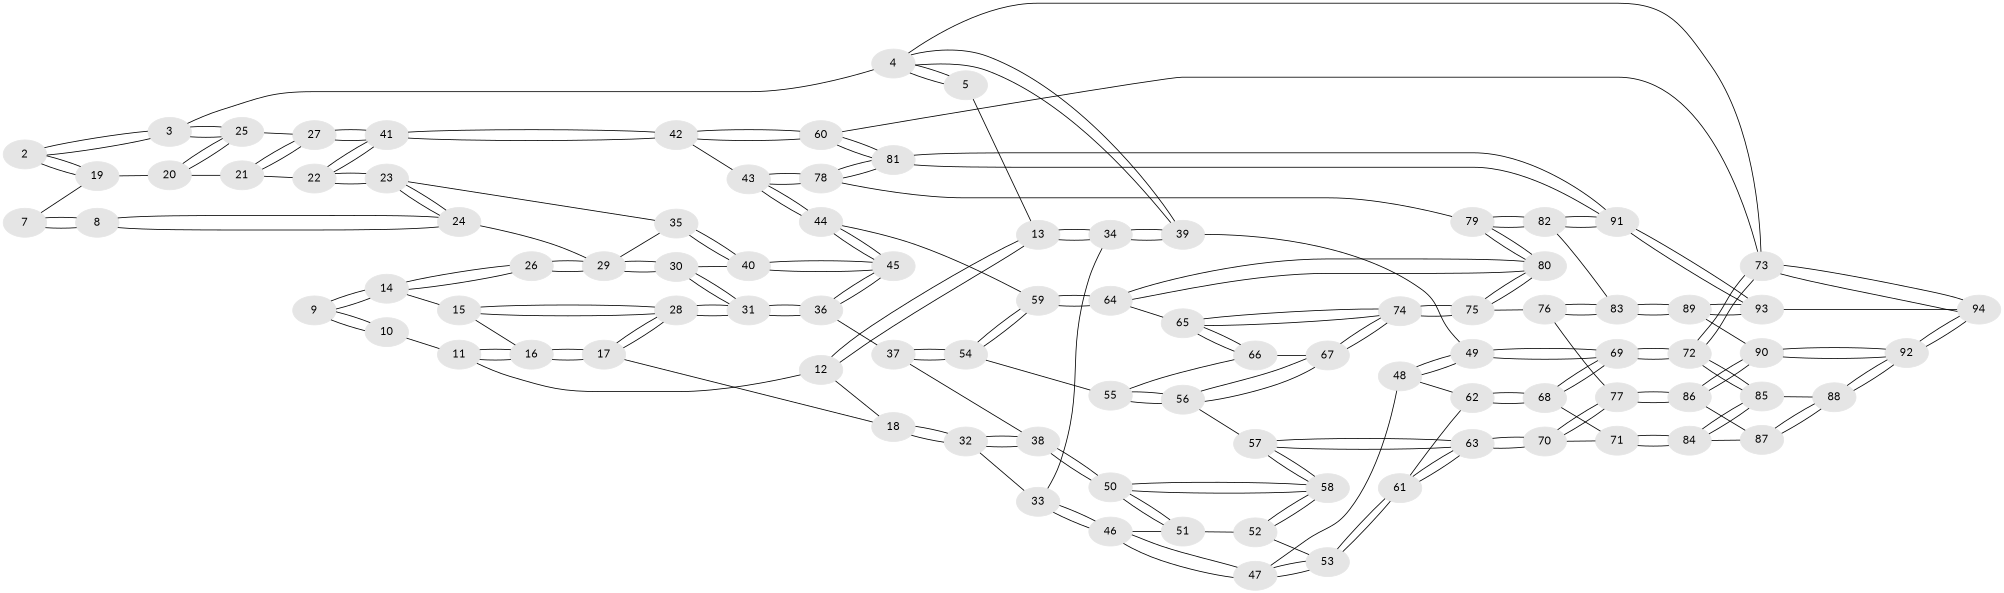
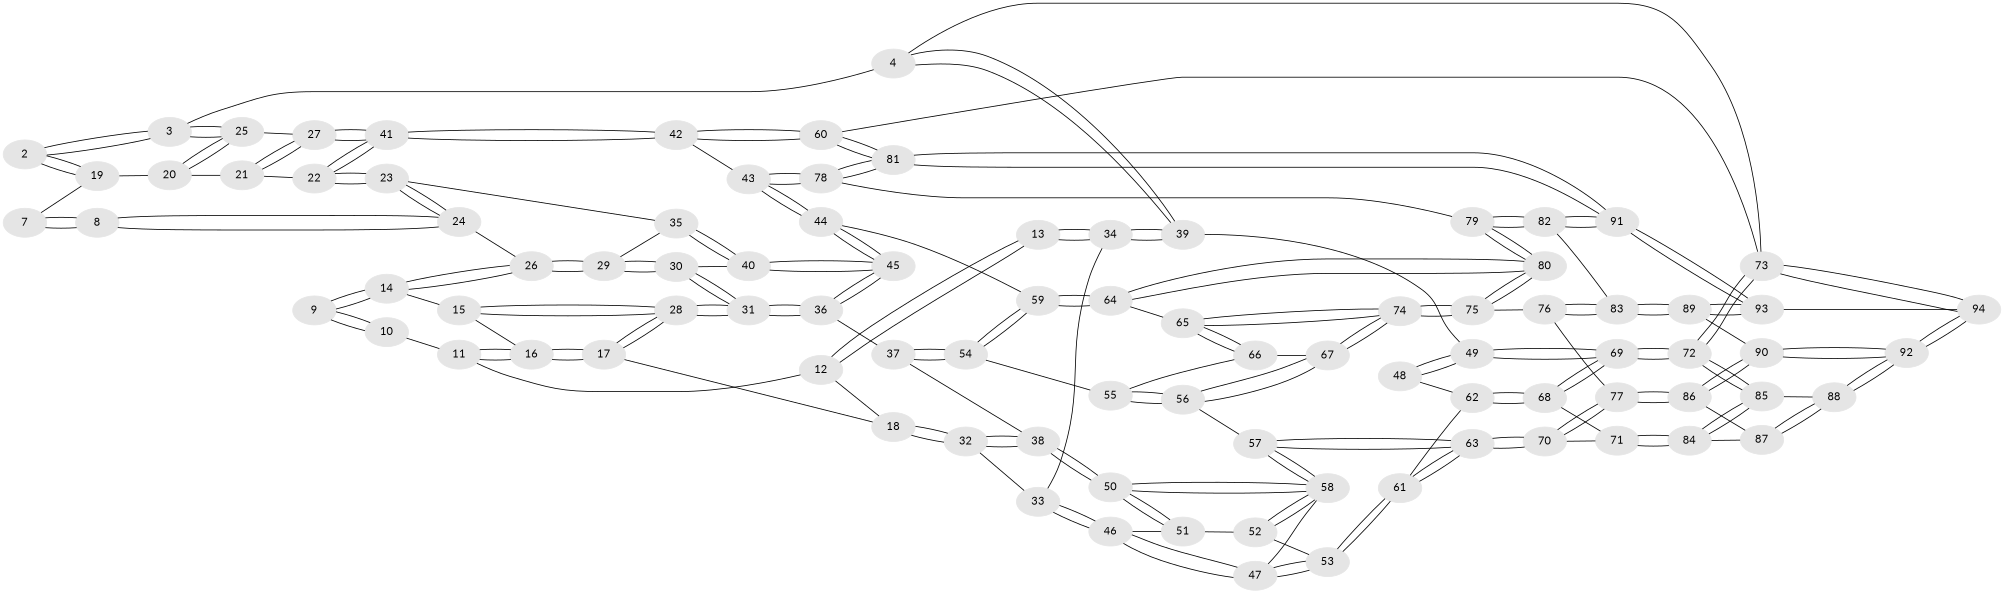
node "5": removed
edge "24" -- "29": now "24" -- "26"
edge "48" -- "47": now "58" -- "47"
